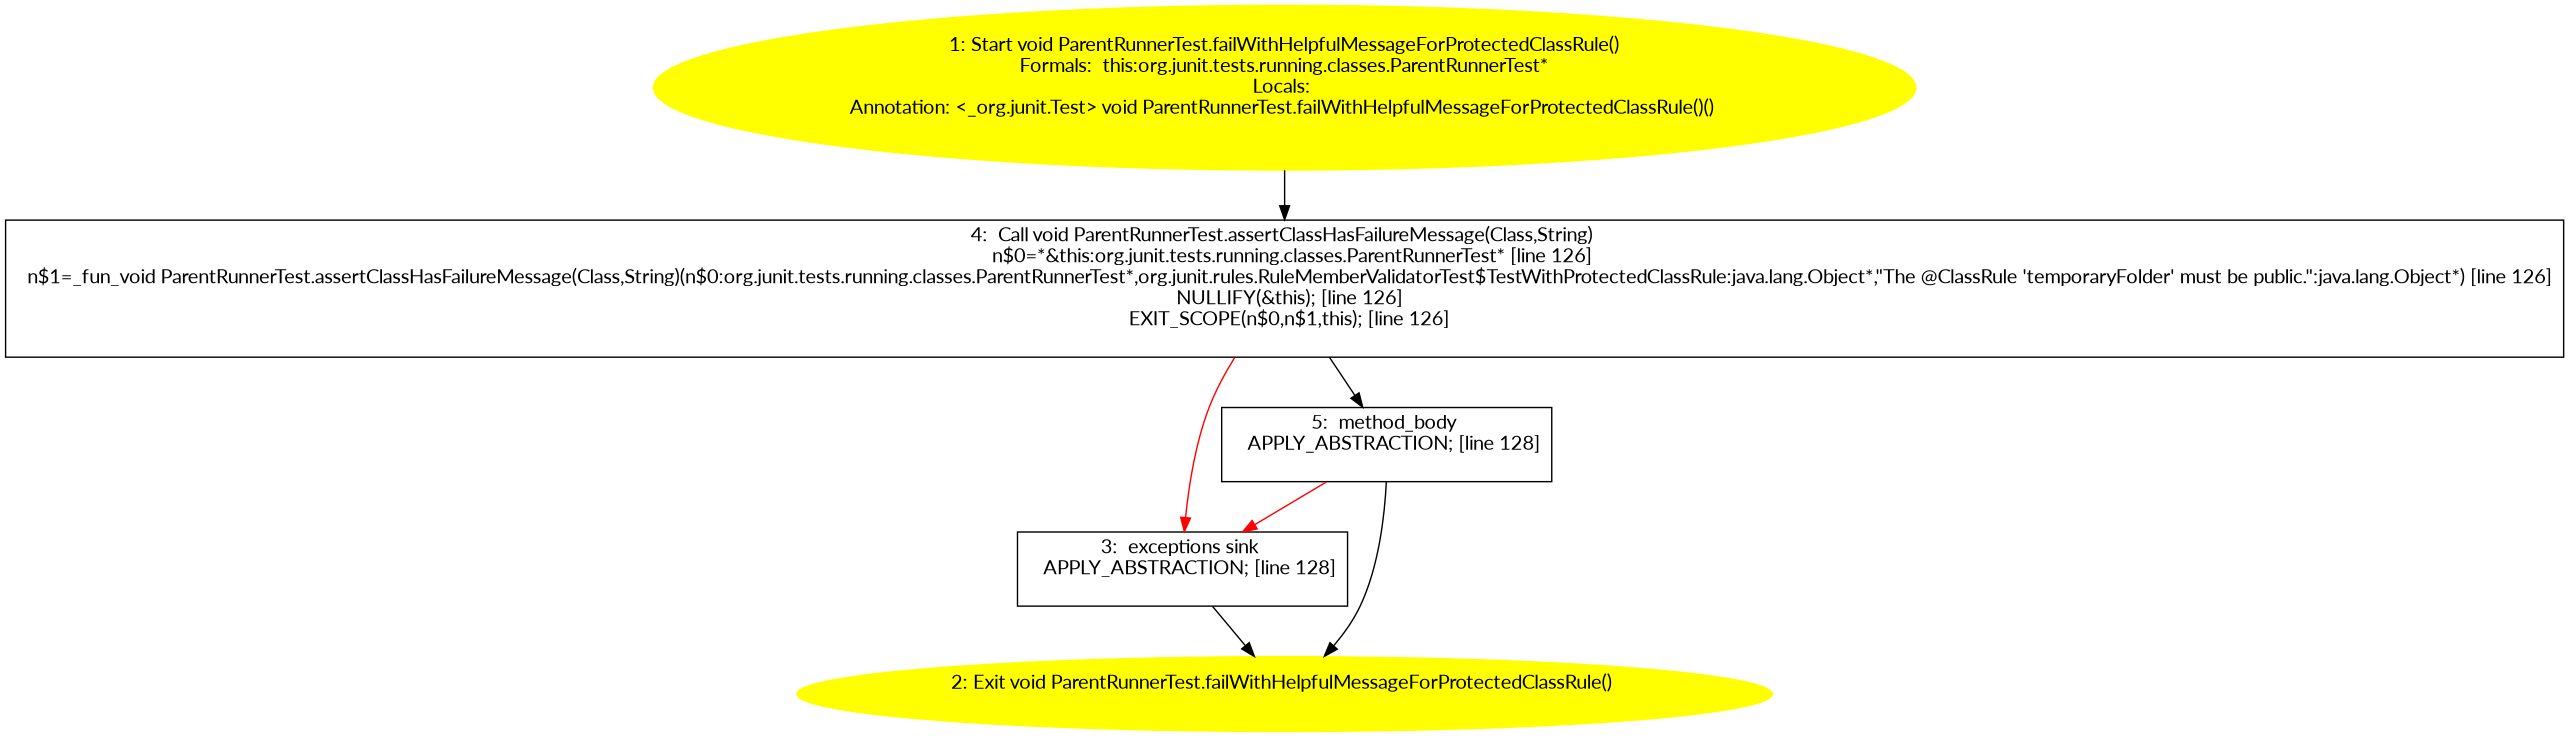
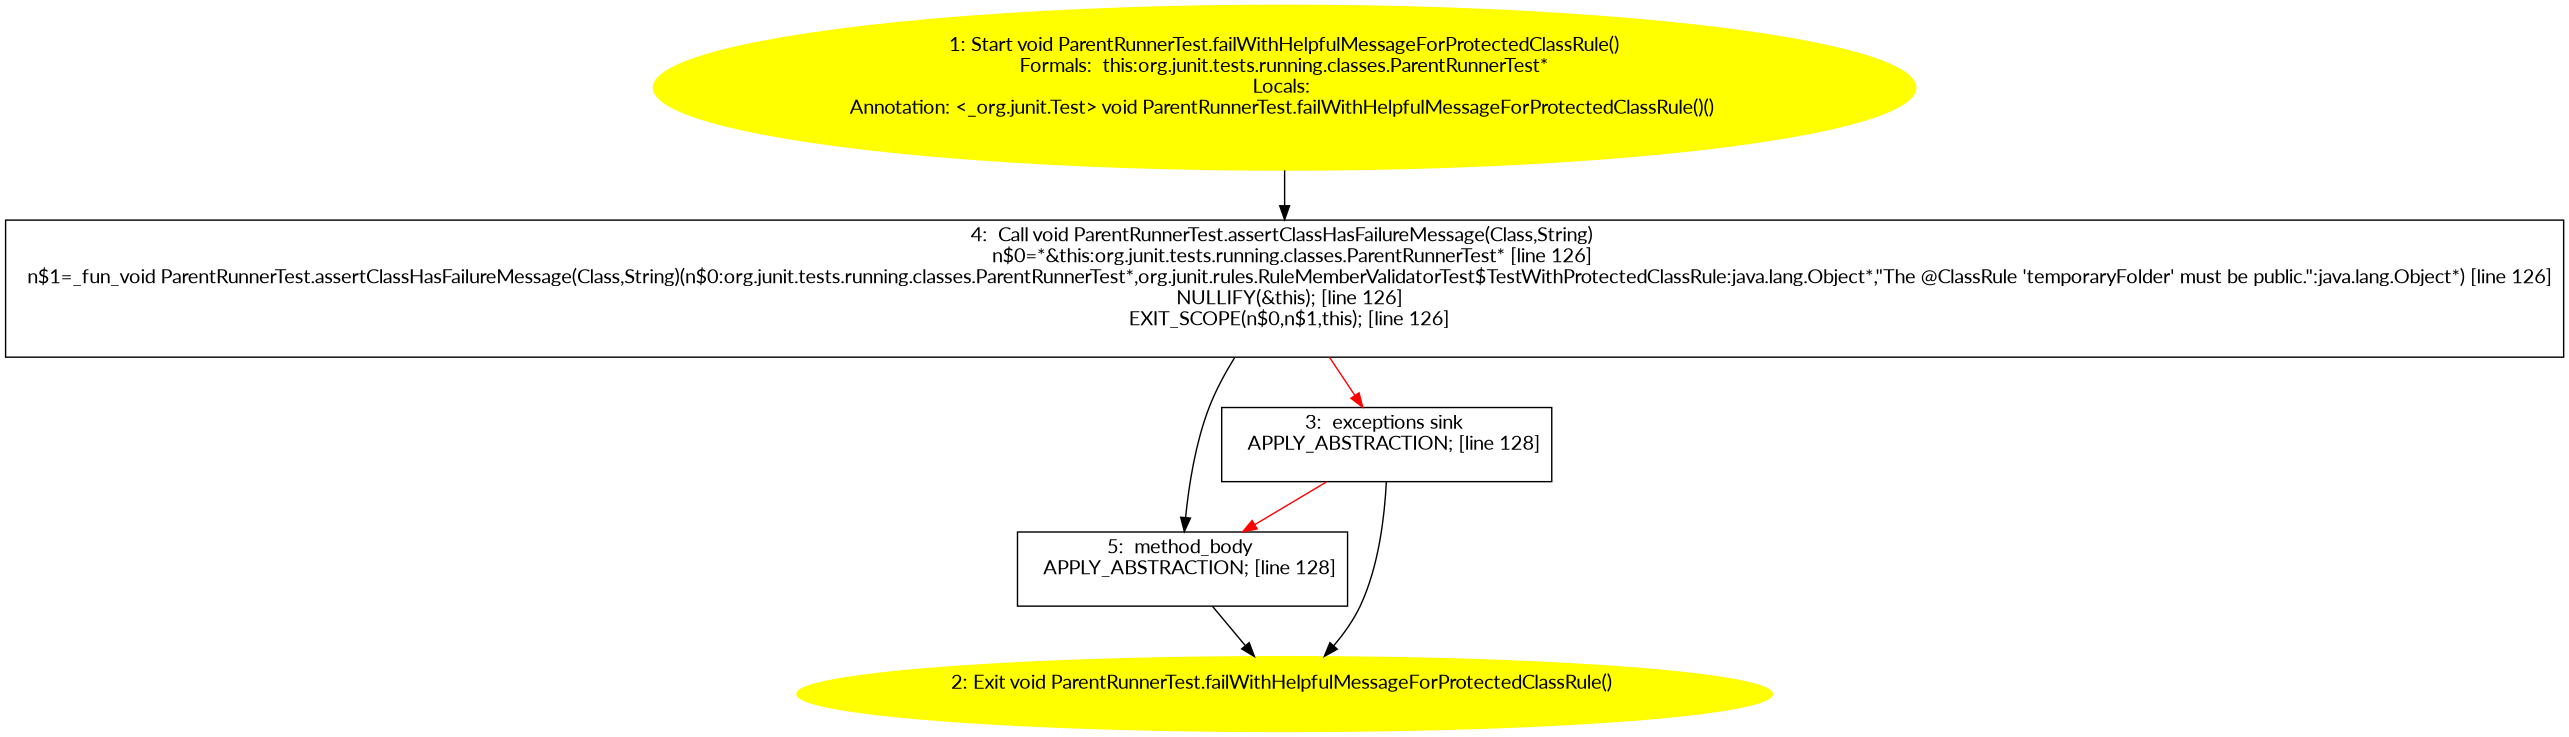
edge "5:  method_body APPLY_ABSTRACTION; [line 128]" -> "3:  exceptions sink APPLY_ABSTRACTION; [line 128]": reversed
